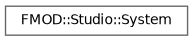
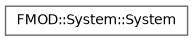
node "FMOD::Studio::System": label "FMOD::Studio::System" -> "FMOD::System::System"
